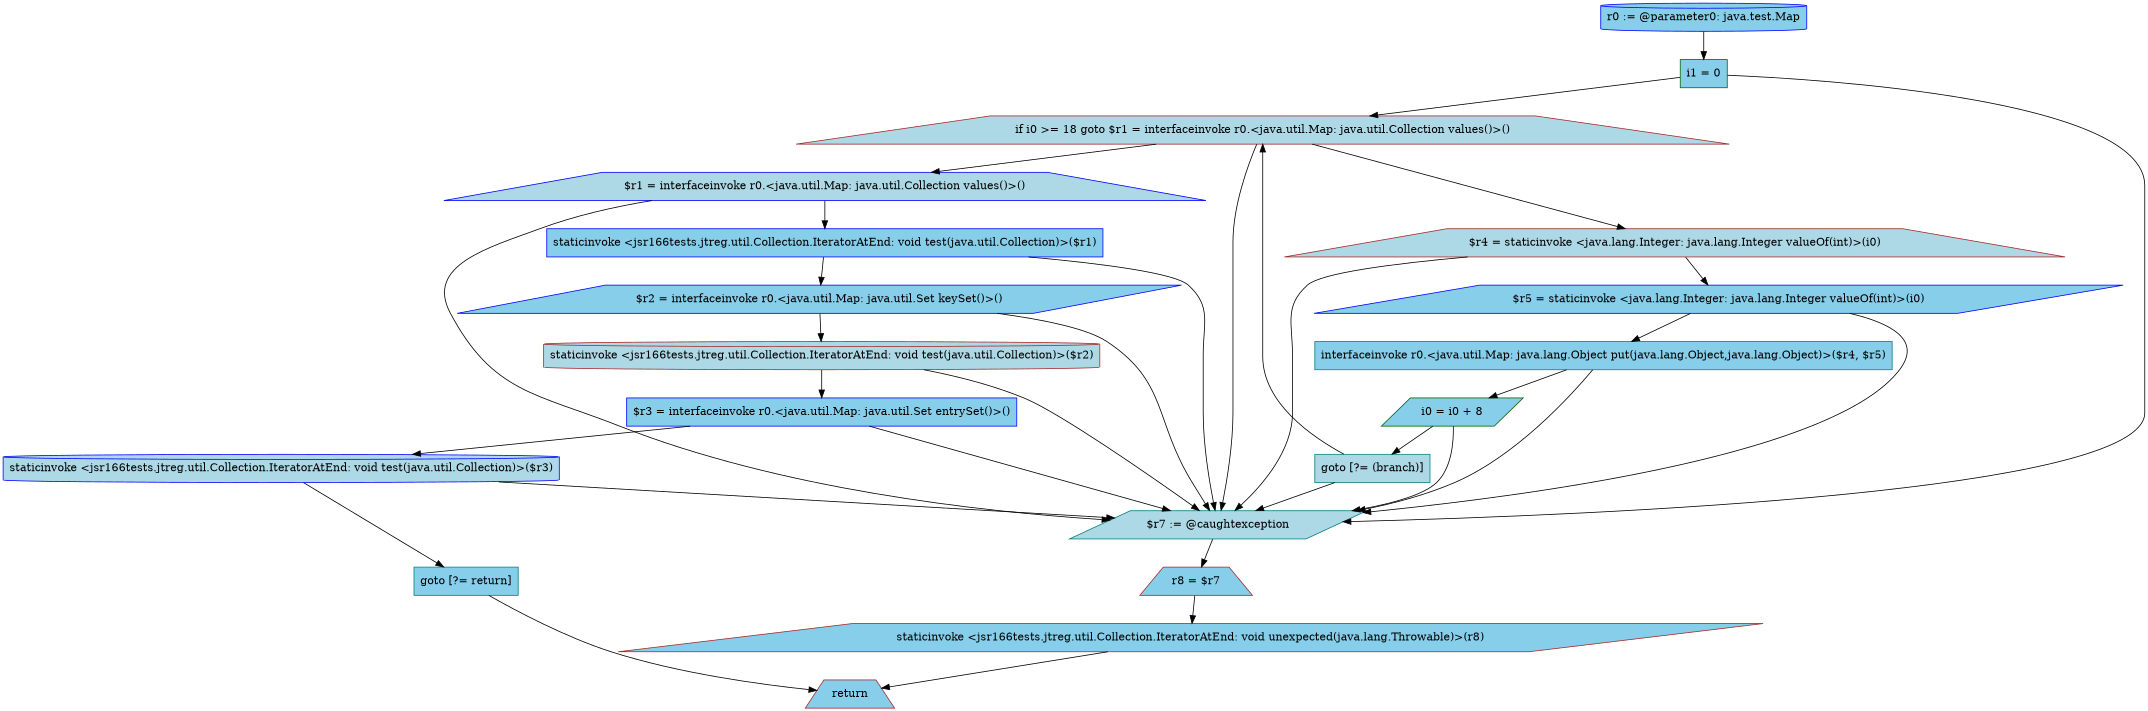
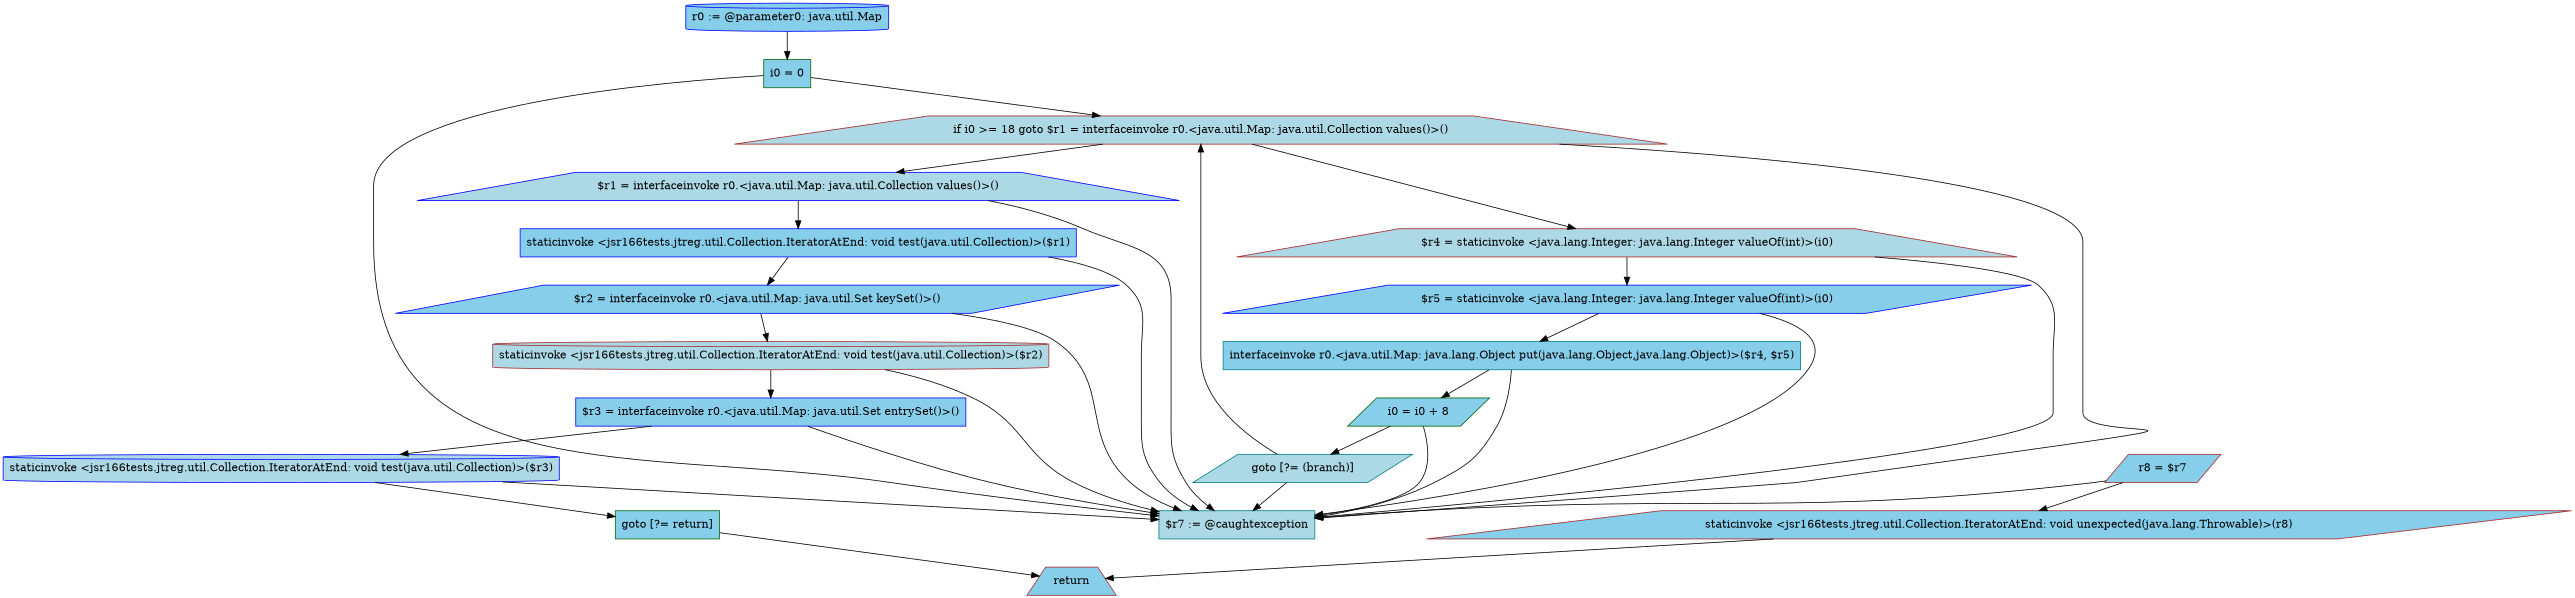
node "r0 := @parameter0: java.test.Map": label "r0 := @parameter0: java.test.Map" -> "r0 := @parameter0: java.util.Map"
node "i1 = 0": label "i1 = 0" -> "i0 = 0"
node "goto [?= (branch)]": shape box -> parallelogram
node "$r7 := @caughtexception": shape parallelogram -> box
edge "$r7 := @caughtexception" -> "r8 = $r7": reversed
node "goto [?= return]": color teal -> darkgreen
node "r8 = $r7": shape trapezium -> parallelogram
